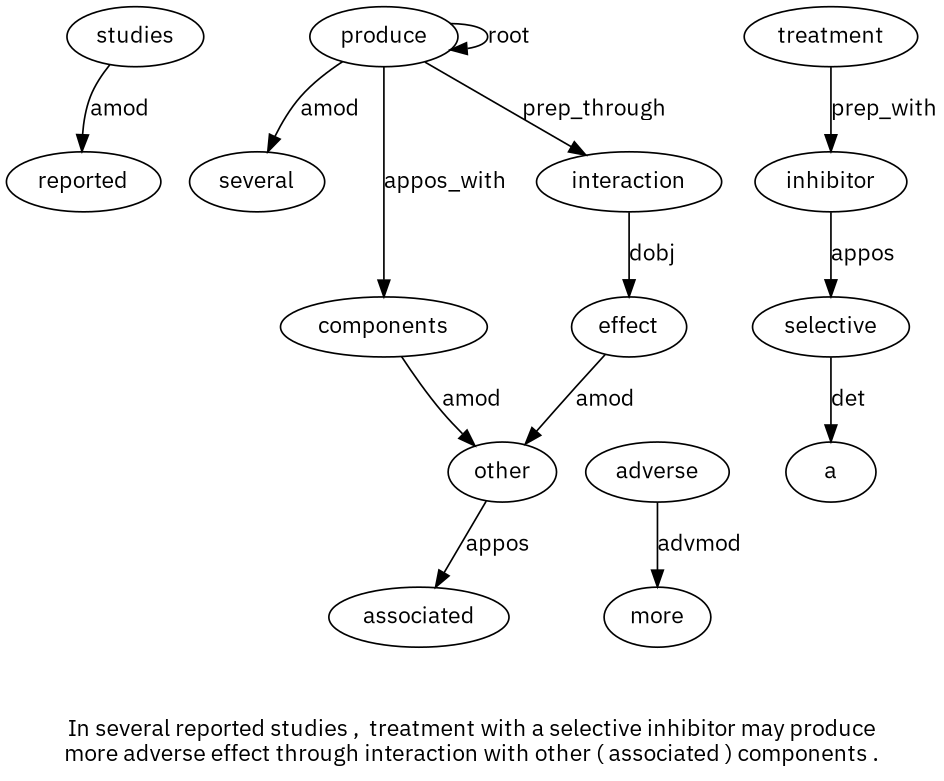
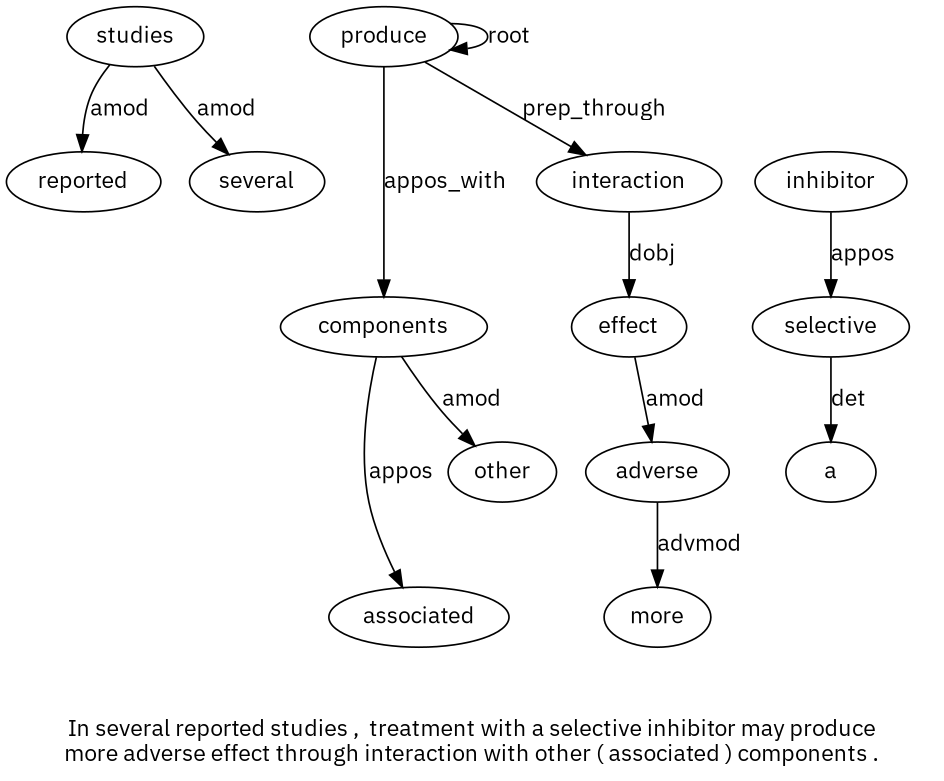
node "treatment": removed
edge "produce" -> "several": now "studies" -> "several"
edge "effect" -> "other": now "effect" -> "adverse"
edge "other" -> "associated": now "components" -> "associated"
